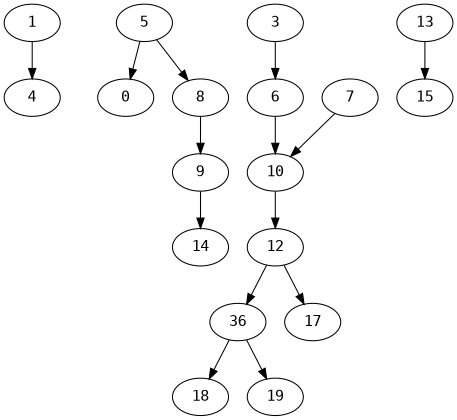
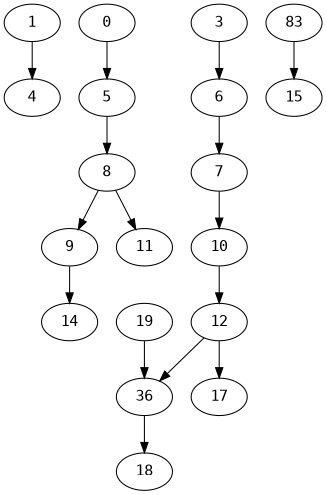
node "13": label "13" -> "83"
edge "5" -> "0": reversed
edge "6" -> "10": now "6" -> "7"
node "11": added
edge "36" -> "19": reversed
